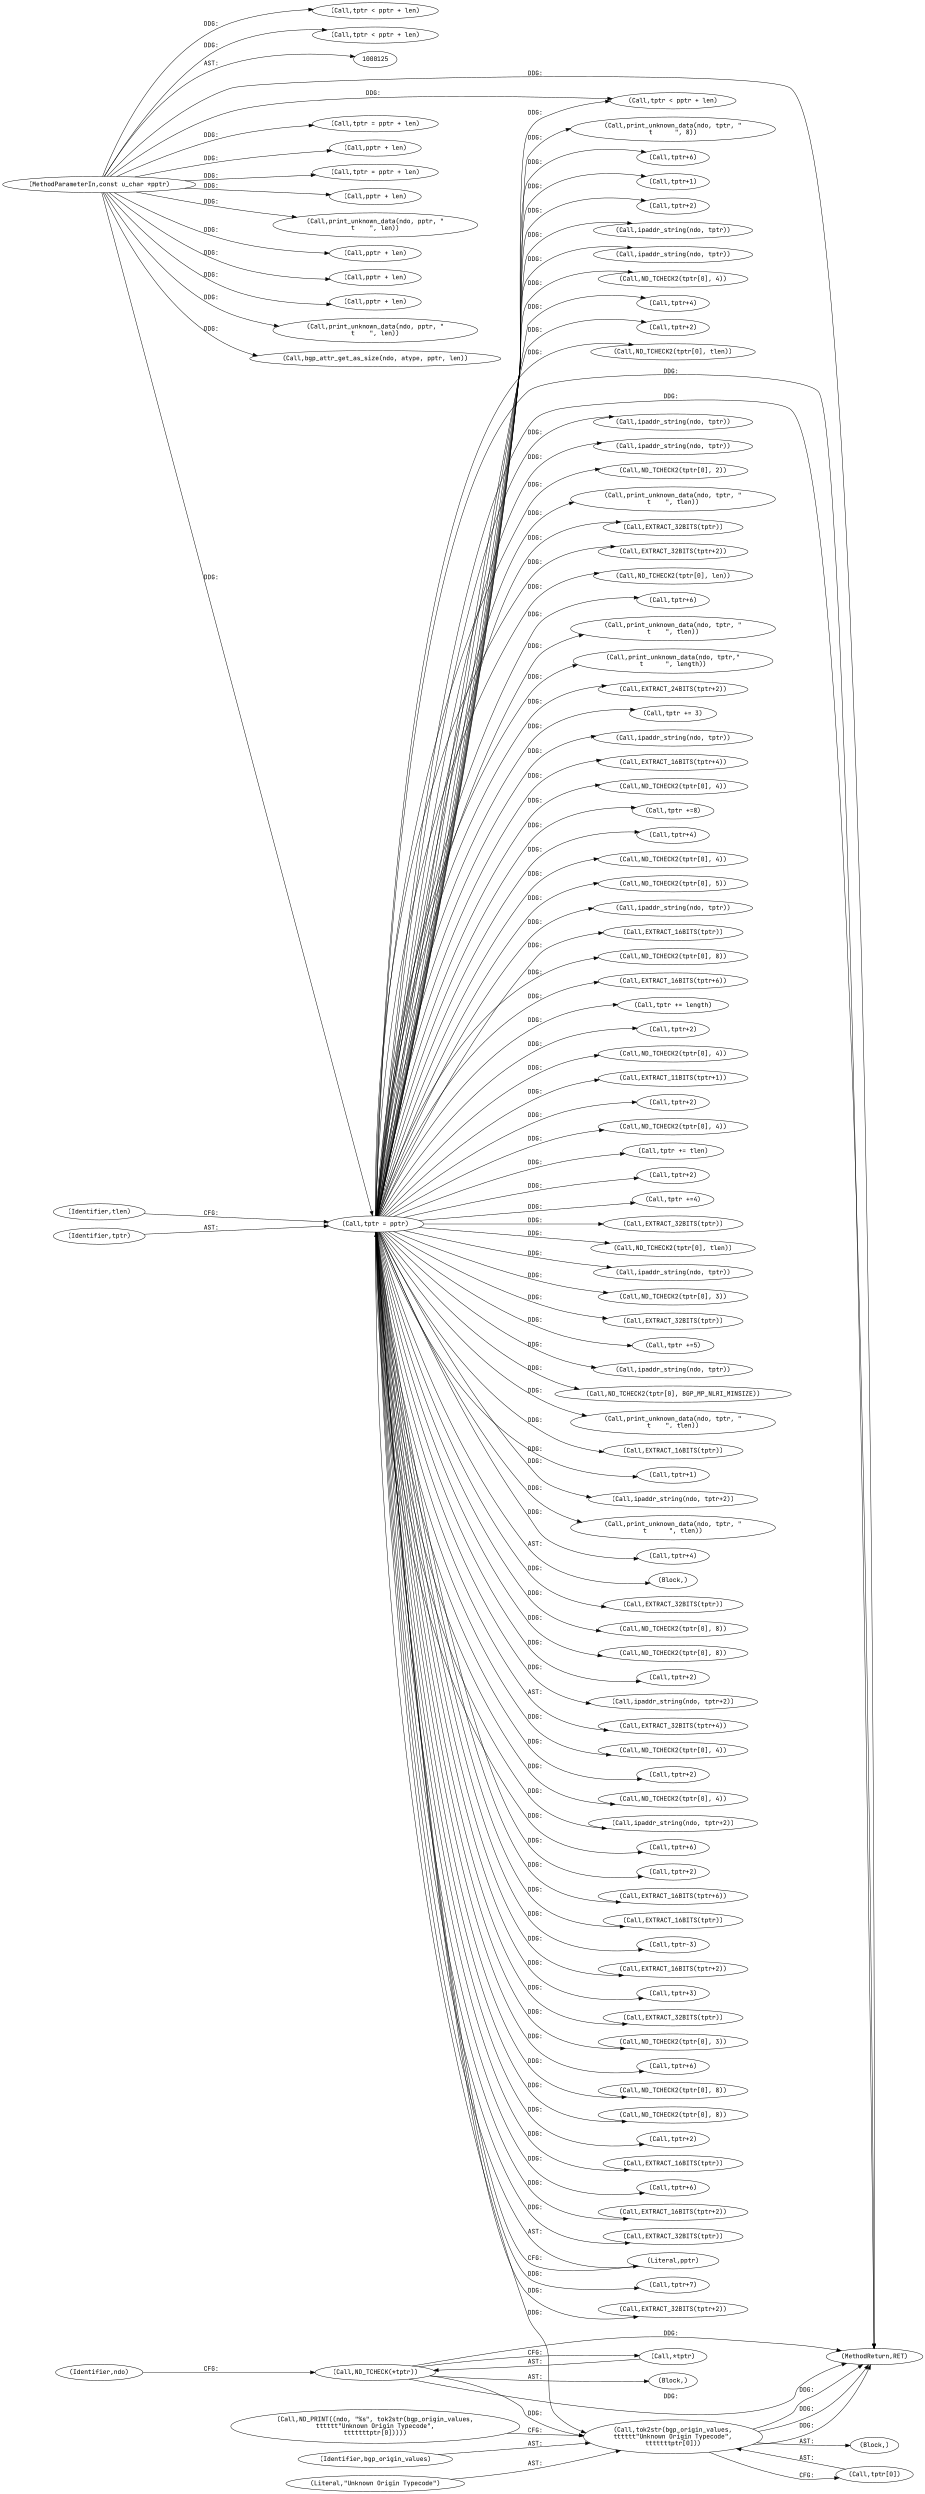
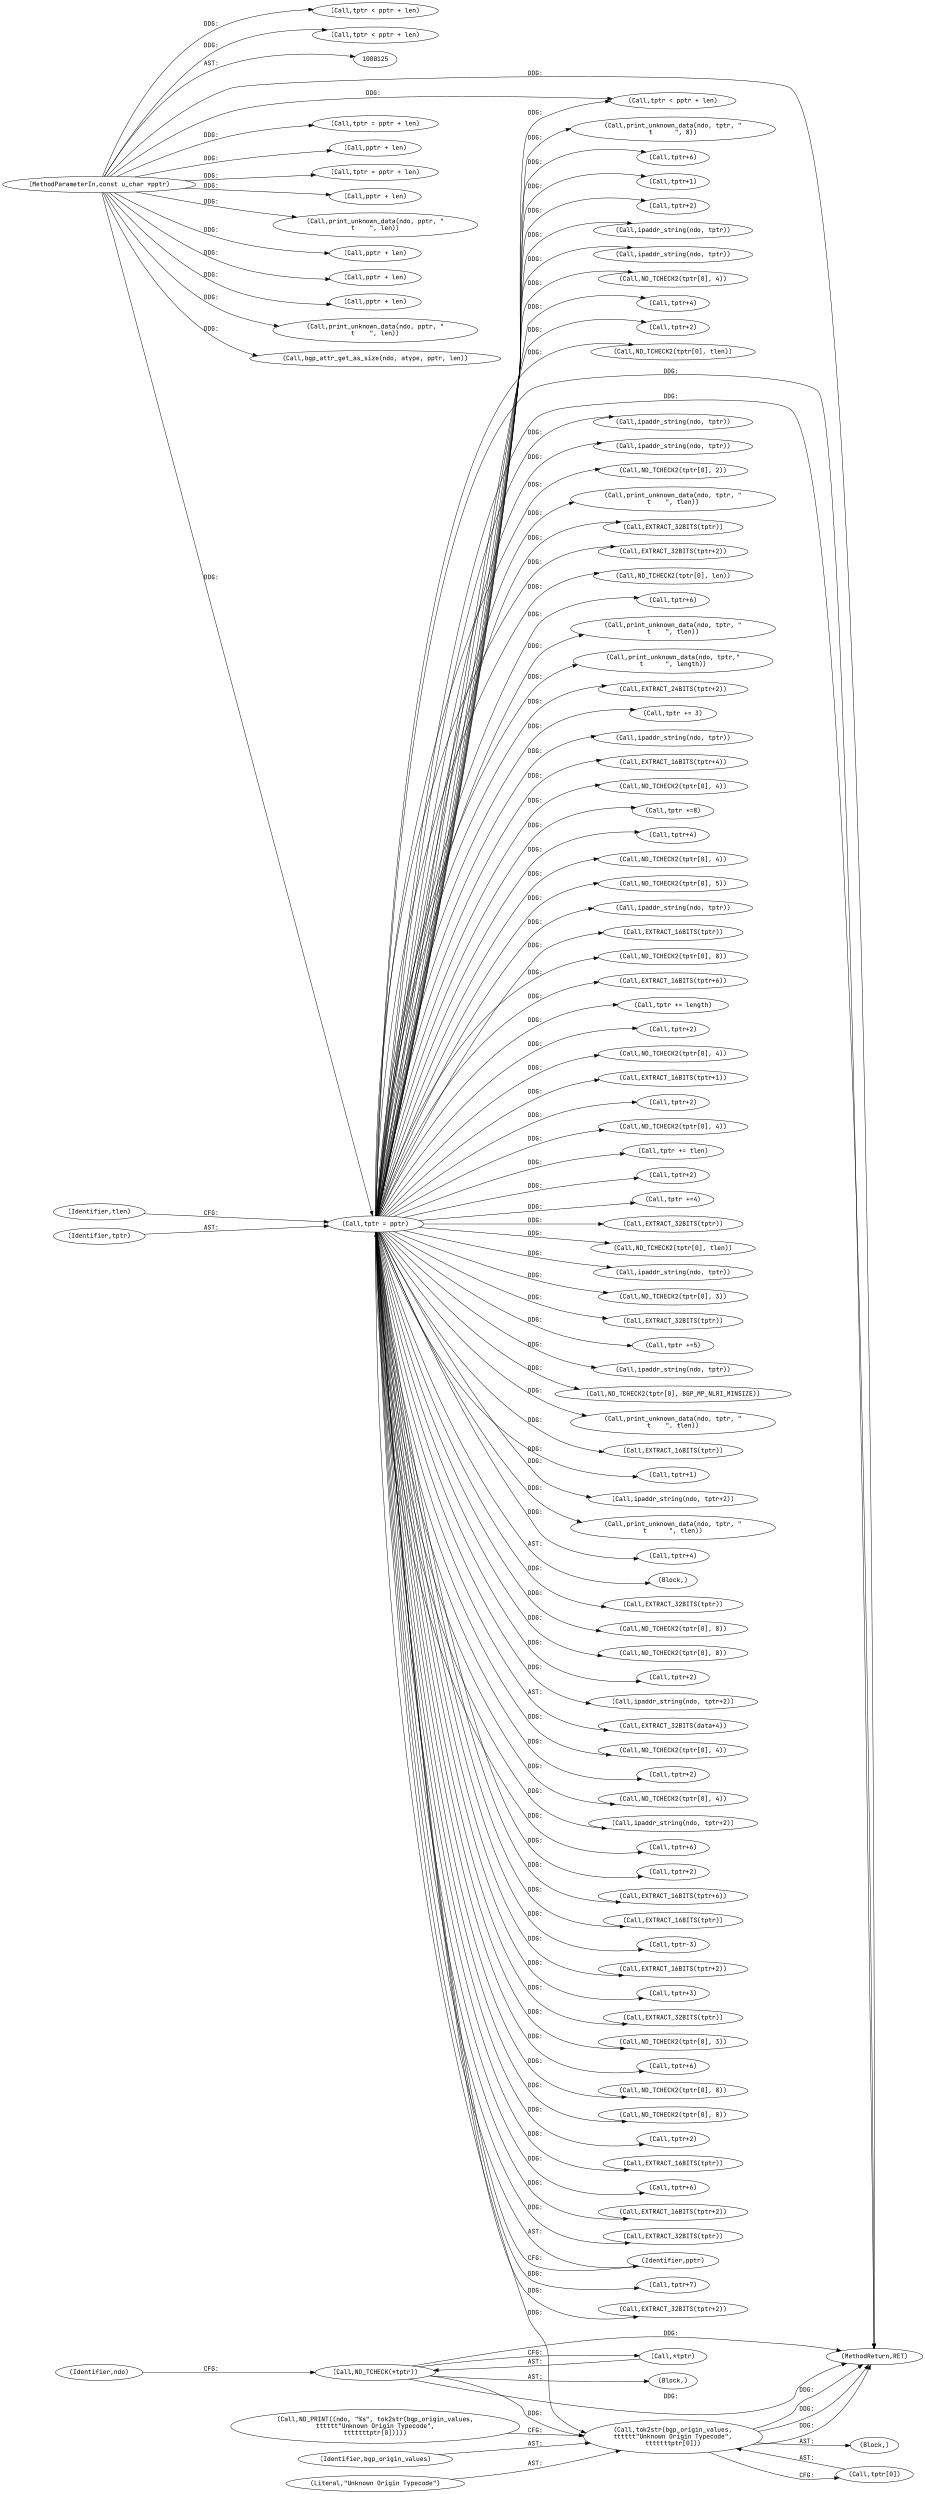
node "(Call,EXTRACT_11BITS(tptr+1))": label "(Call,EXTRACT_11BITS(tptr+1))" -> "(Call,EXTRACT_16BITS(tptr+1))"
node "(Call,EXTRACT_32BITS(tptr+4))": label "(Call,EXTRACT_32BITS(tptr+4))" -> "(Call,EXTRACT_32BITS(data+4))"
node "(Literal,pptr)": label "(Literal,pptr)" -> "(Identifier,pptr)"
